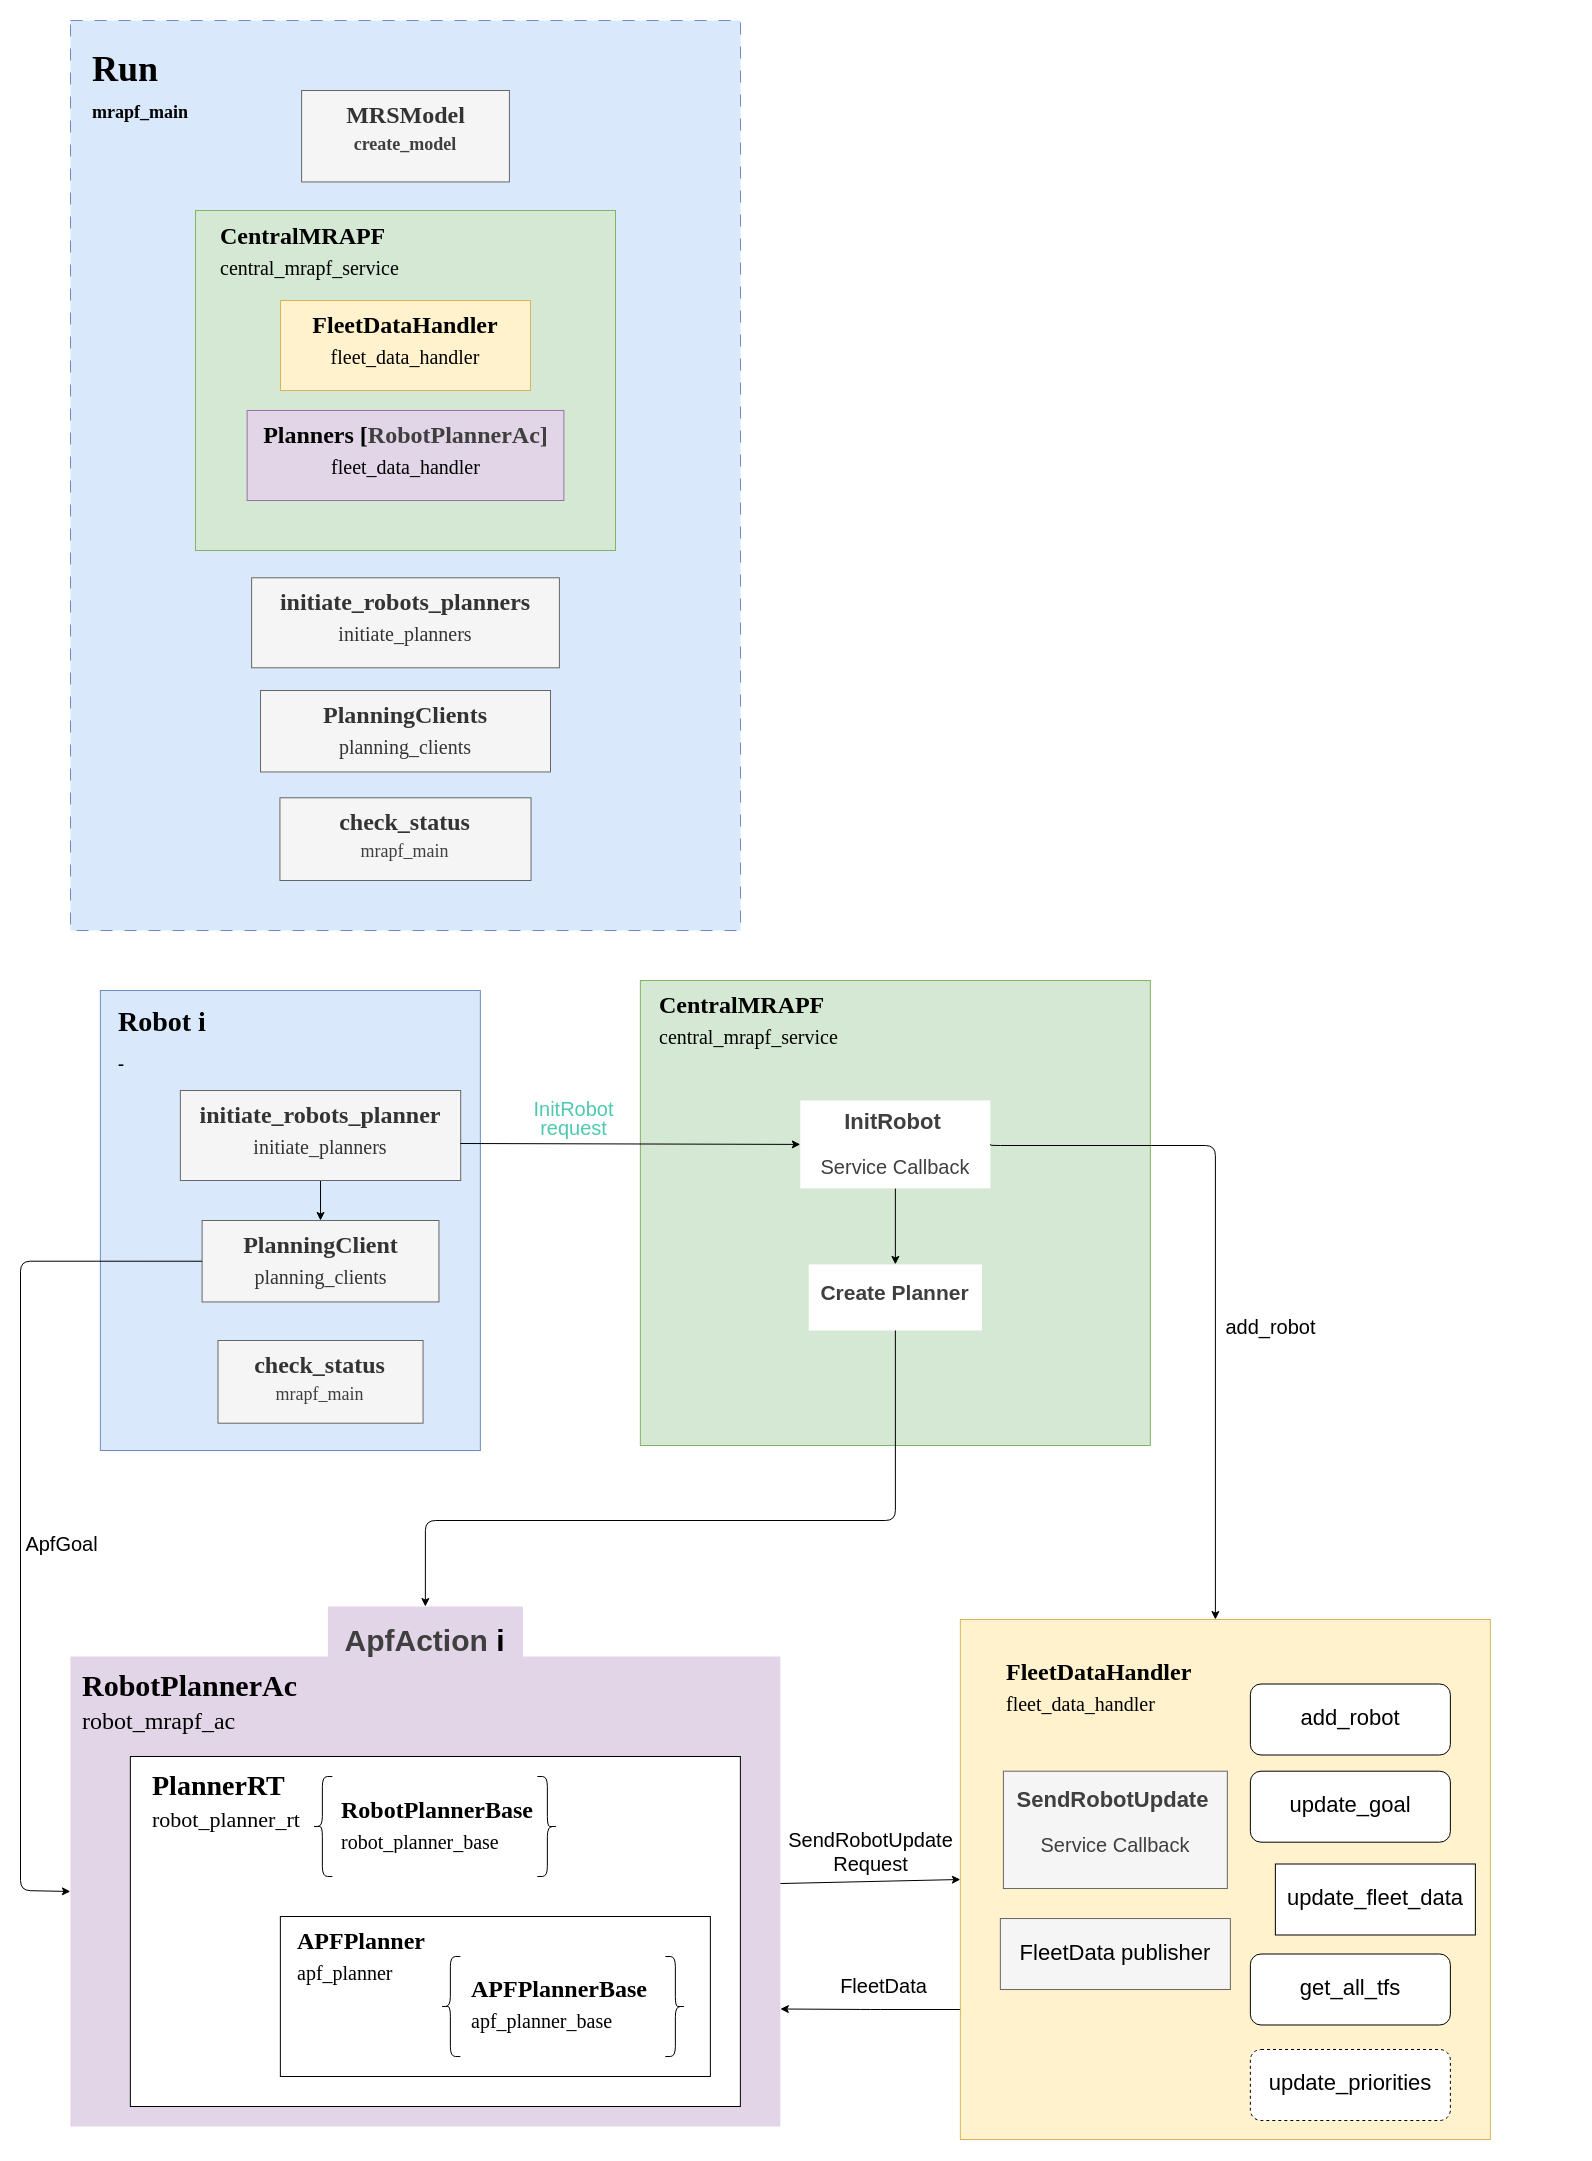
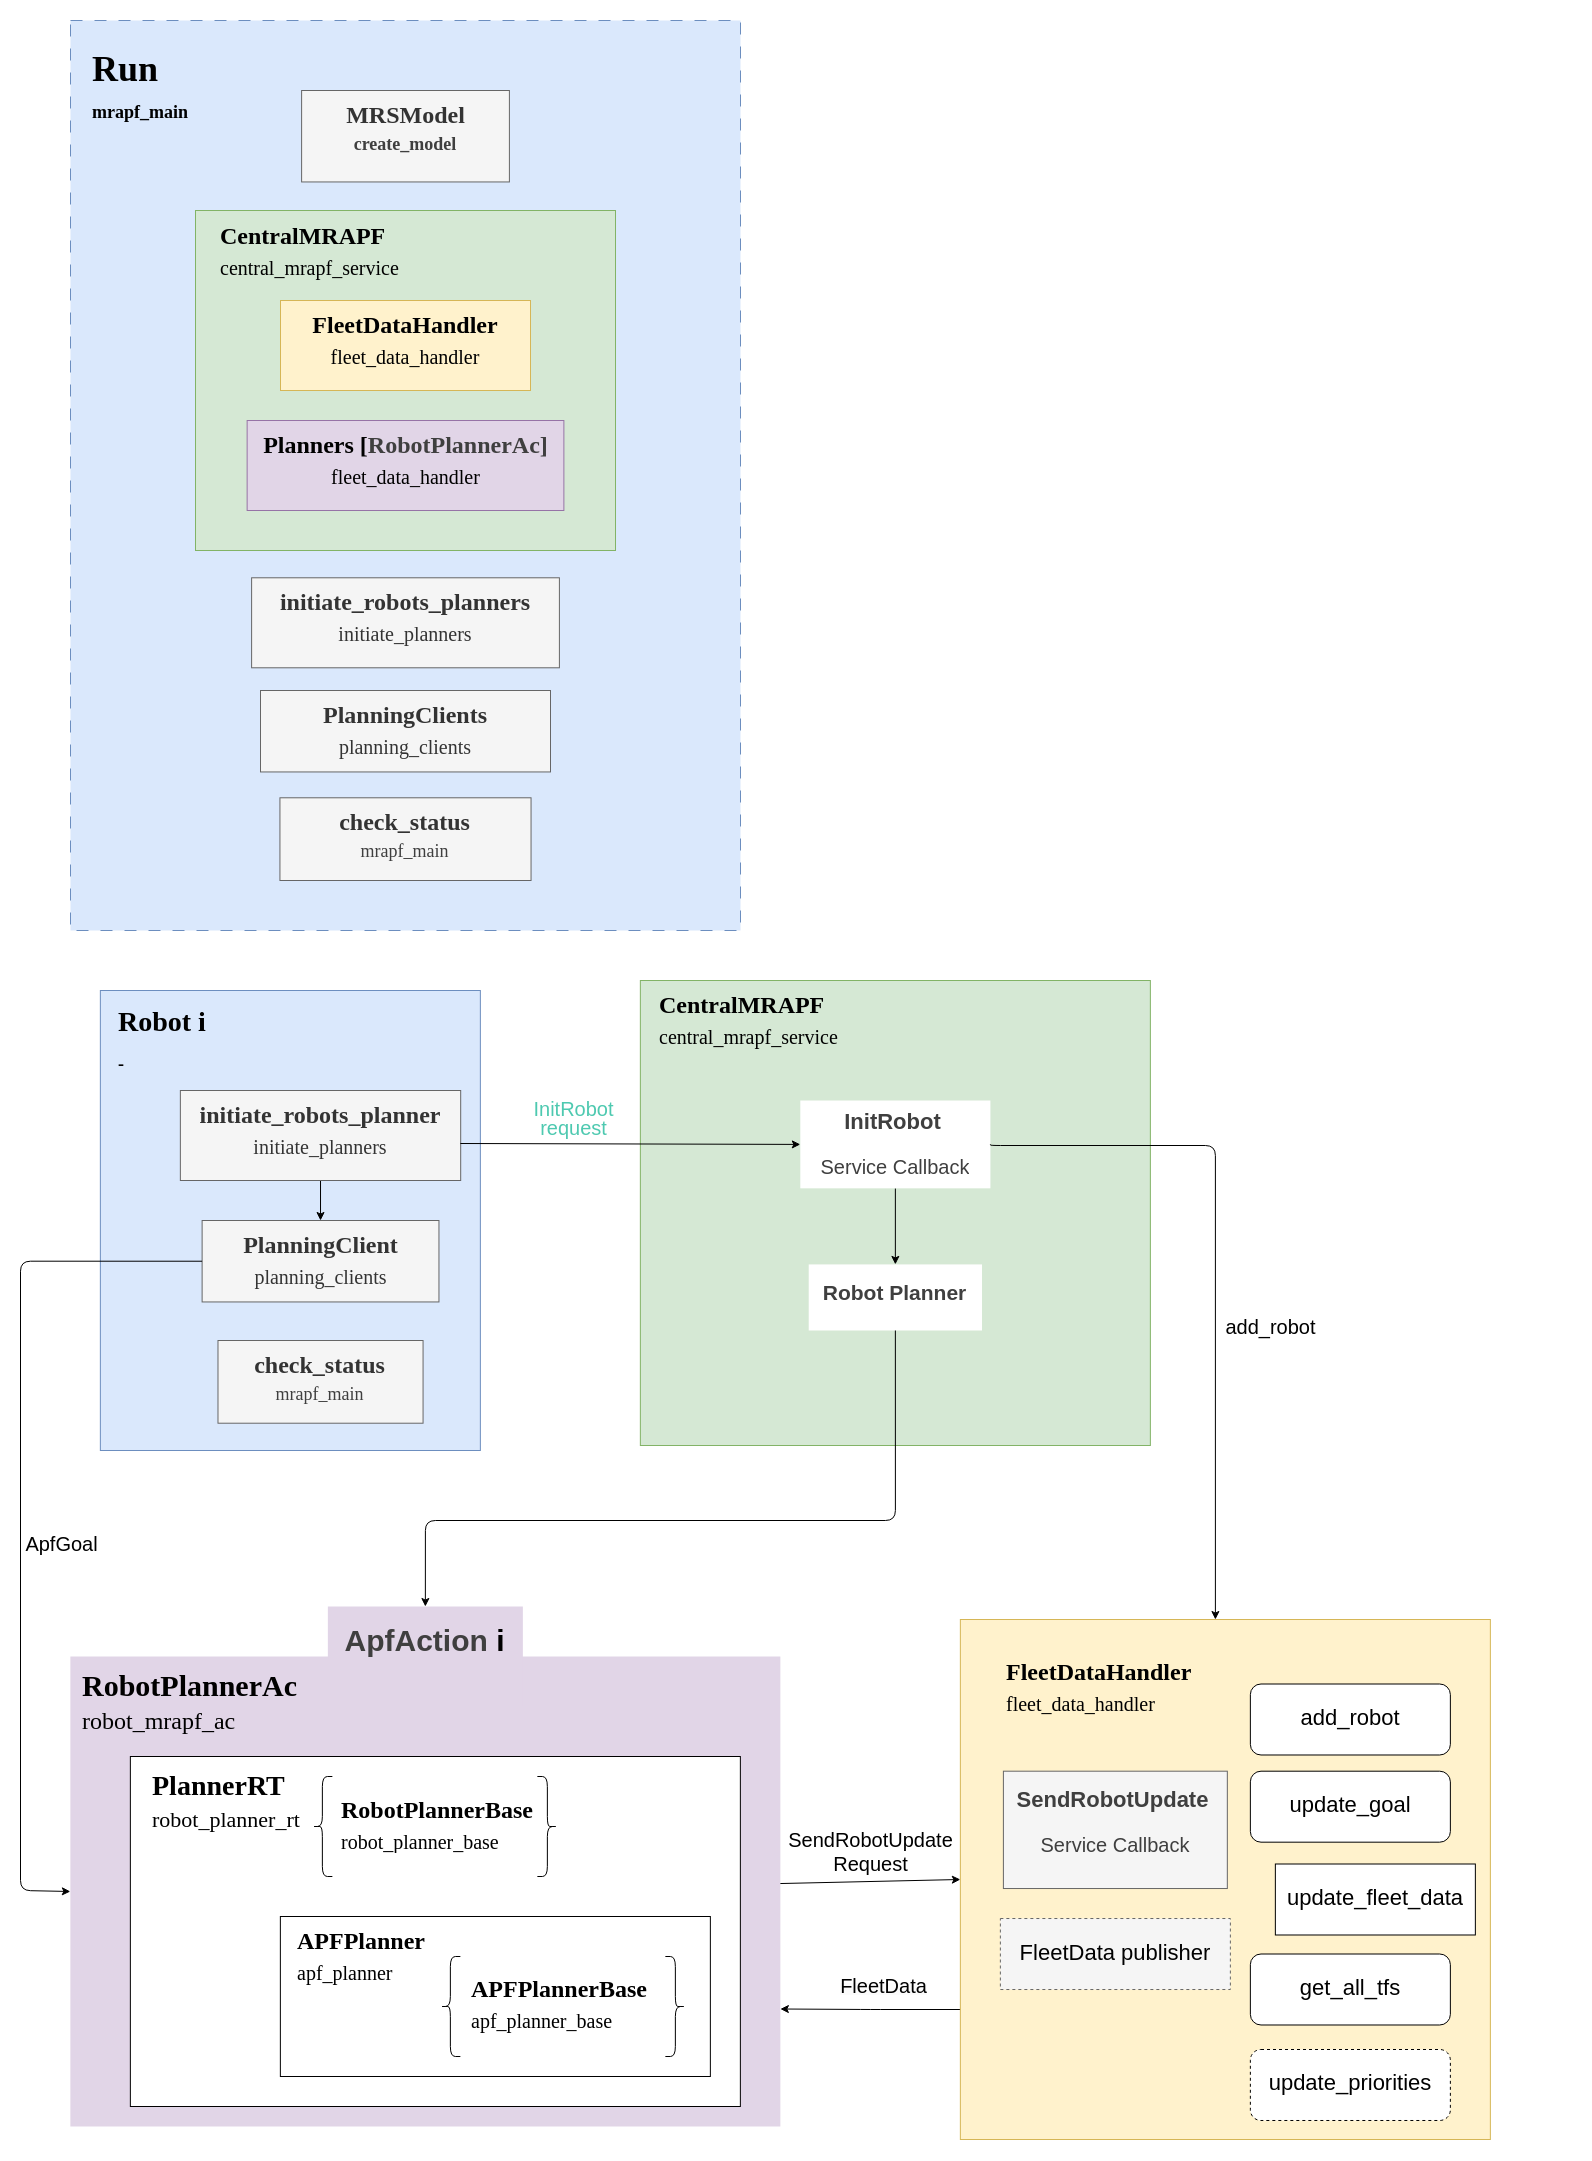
node "Planners [RobotPlannerAc]fleet_data_handler": moved (406, 456) -> (406, 466)
node "Create Planner": label "Create Planner" -> "Robot Planner"
node "FleetData publisher": style solid -> dashed
